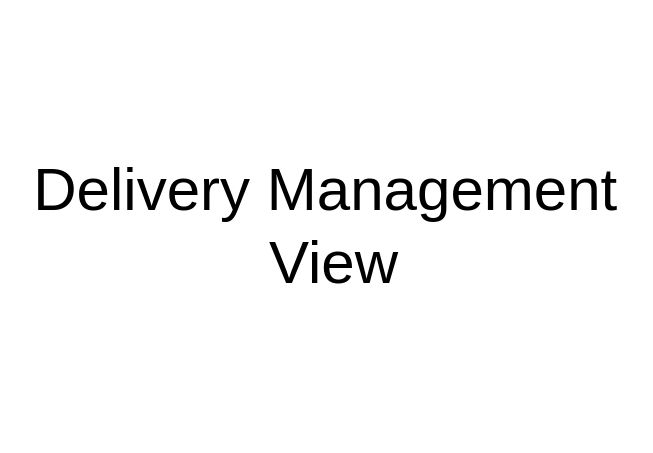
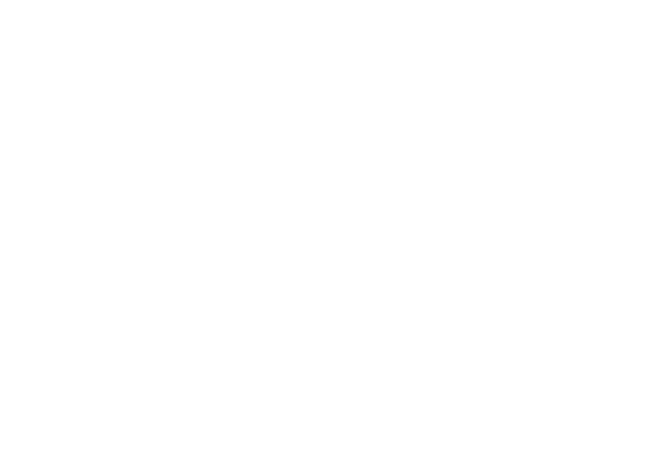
node "Delivery Management View": removed
